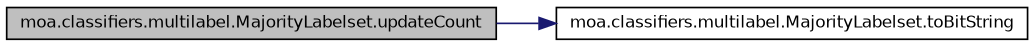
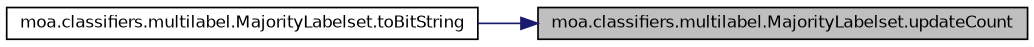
edge "moa.classifiers.multilabel.MajorityLabelset.updateCount" -> "moa.classifiers.multilabel.MajorityLabelset.toBitString": reversed
